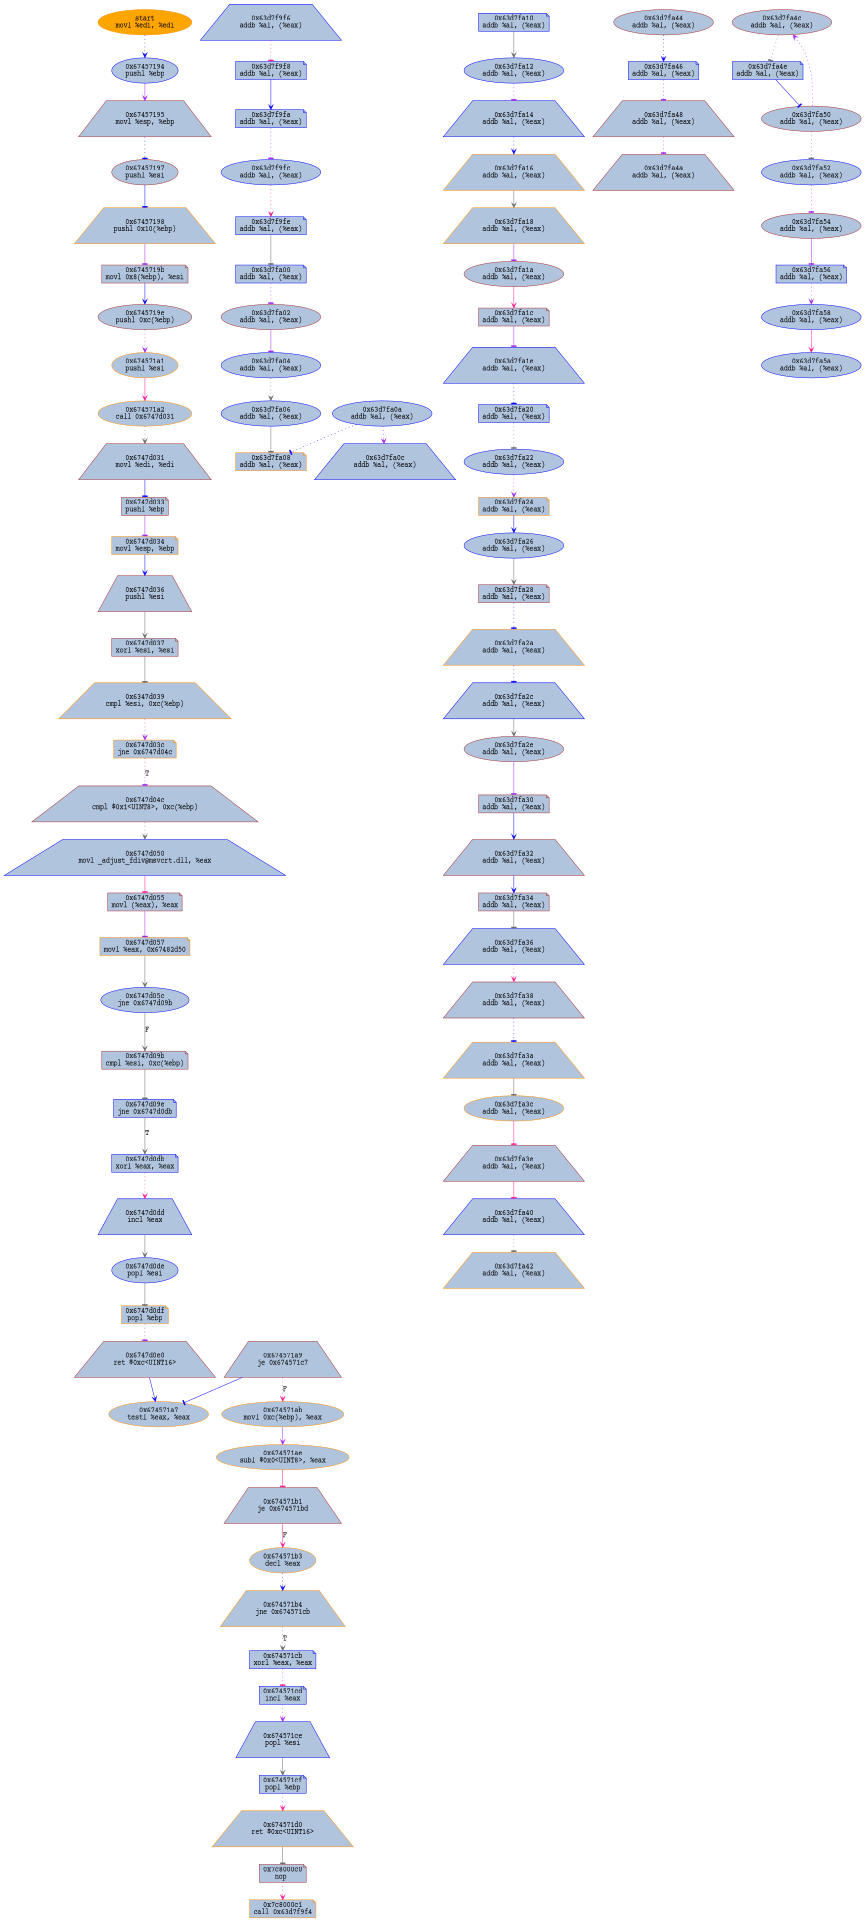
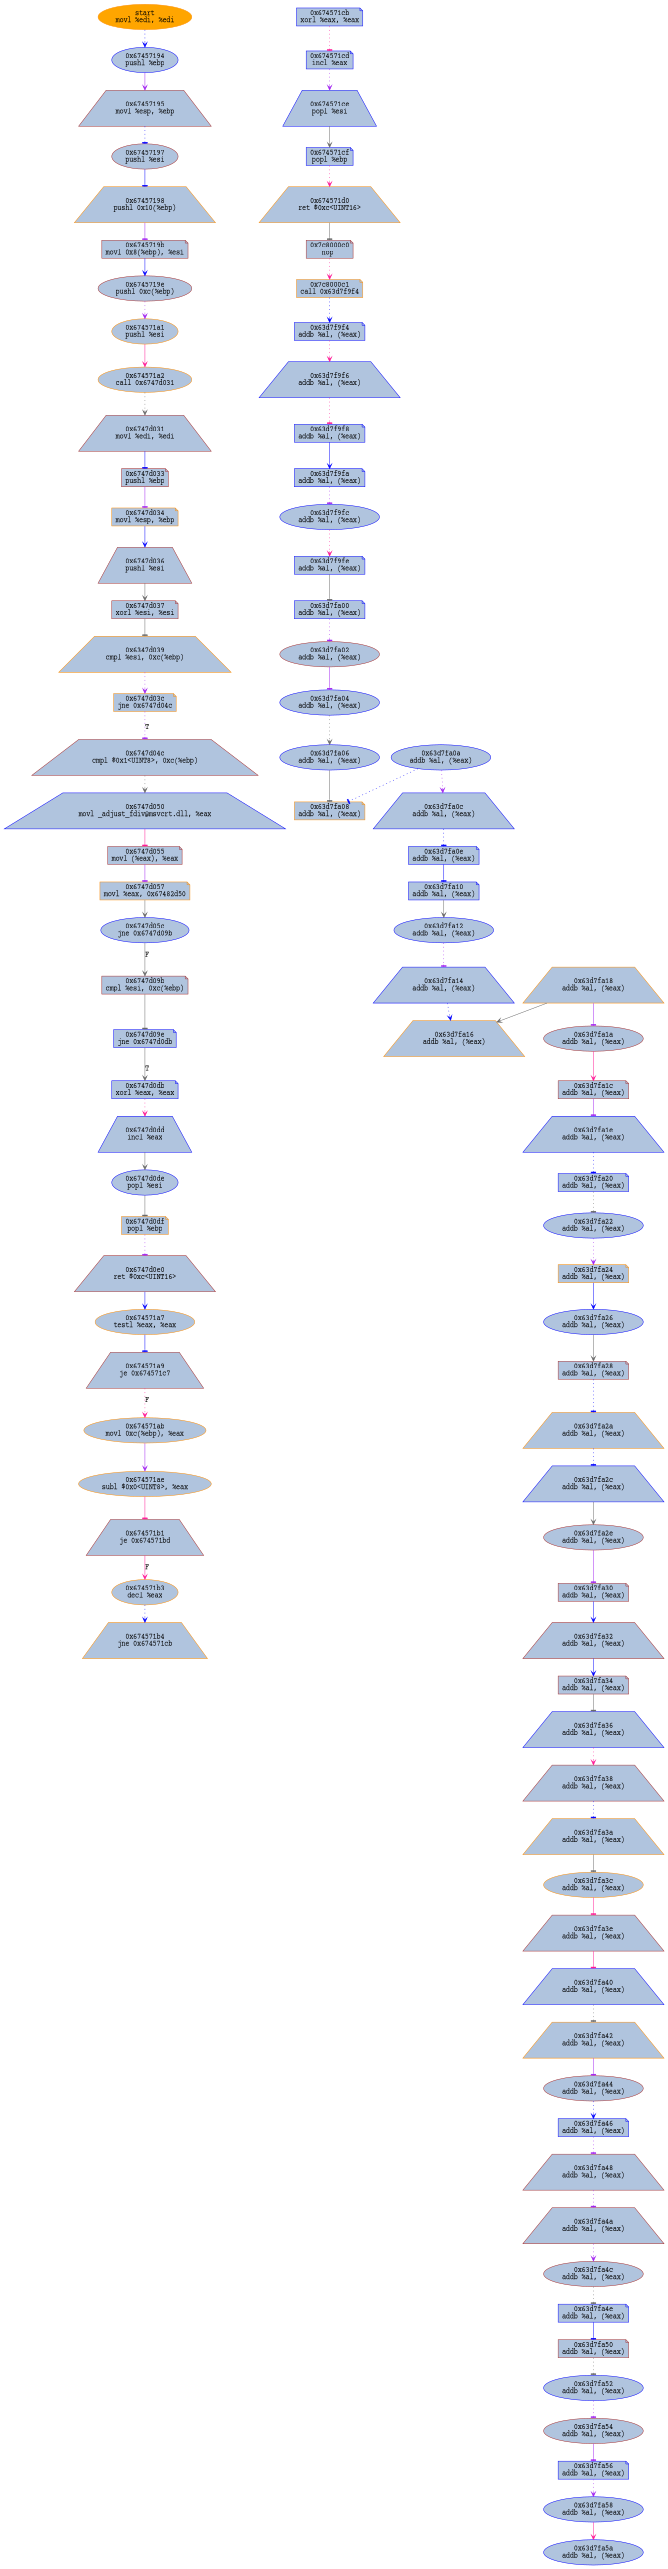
edge "0x63d7fa50 addb %al, (%eax)" -> "0x63d7fa4c addb %al, (%eax)": now "0x63d7fa4a addb %al, (%eax)" -> "0x63d7fa4c addb %al, (%eax)"
node "0x63d7fa50 addb %al, (%eax)": shape ellipse -> note
edge "0x63d7fa16 addb %al, (%eax)" -> "0x63d7fa18 addb %al, (%eax)": reversed
node "0x63d7f9f4 addb %al, (%eax)": added
node "0x63d7fa0e addb %al, (%eax)": added
edge "0x674571a9 je 0x674571c7" -> "0x674571a7 testl %eax, %eax": reversed
edge "0x674571b4 jne 0x674571cb" -> "0x674571cb xorl %eax, %eax": removed, label "T"
edge "0x63d7fa42 addb %al, (%eax)" -> "0x63d7fa44 addb %al, (%eax)": added
